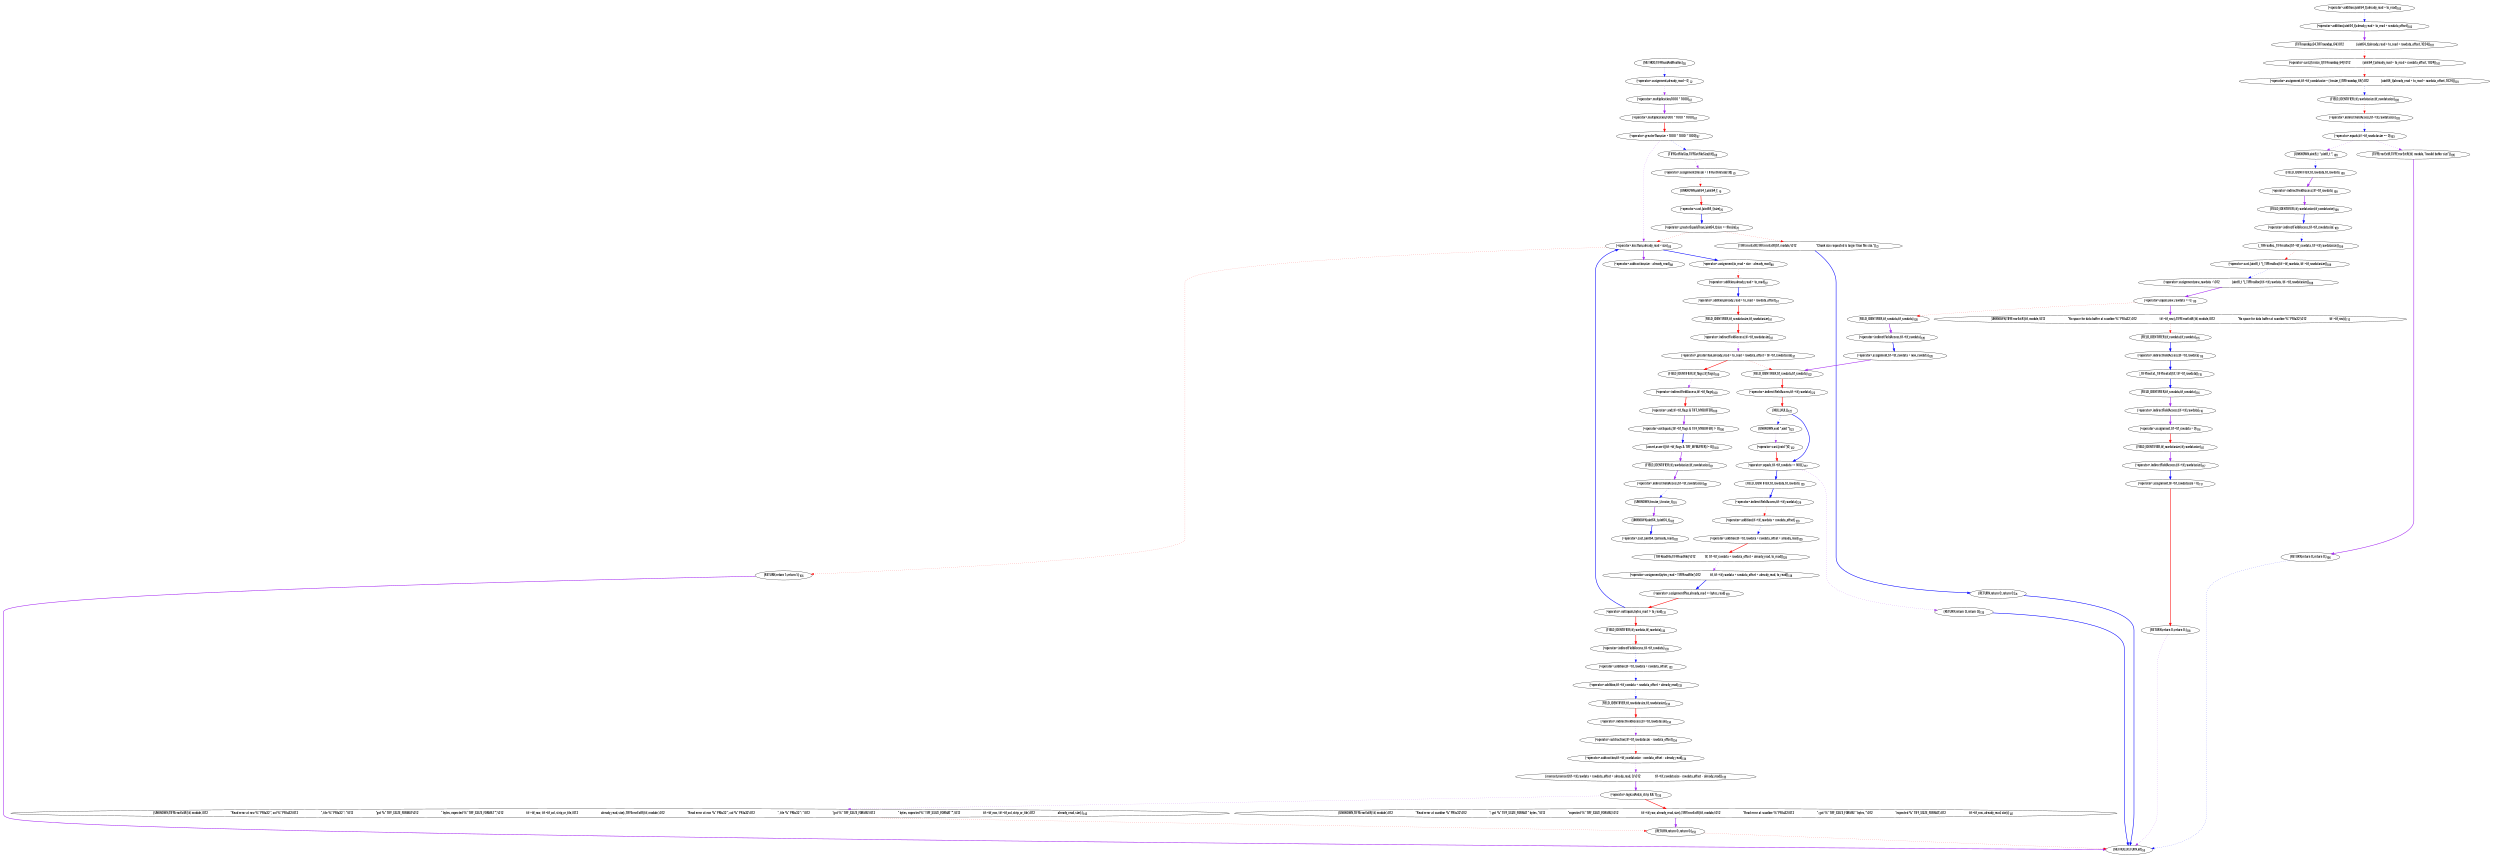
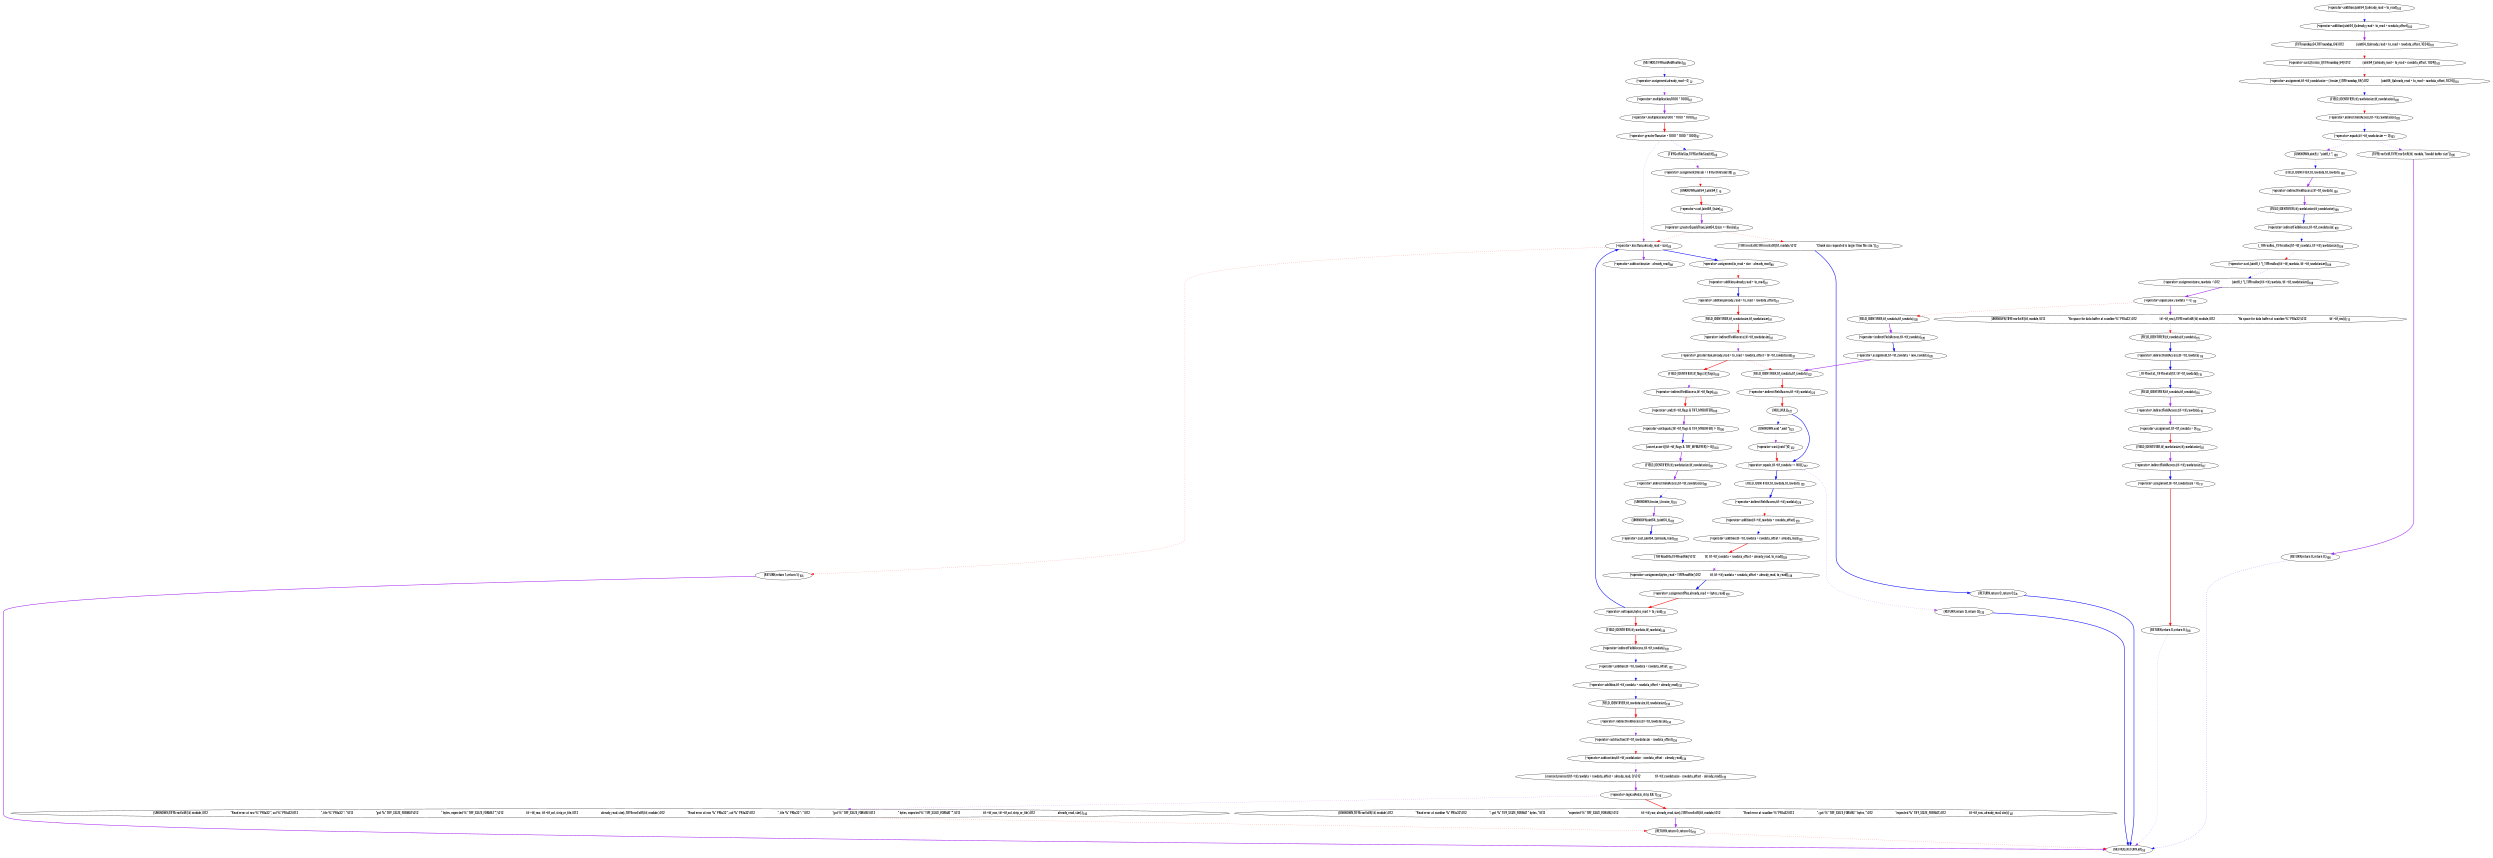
edge "(<operator>.cast,(uint64_t)size)" -> "(<operator>.greaterEqualsThan,(uint64_t)size >= filesize)": color blue -> purple
